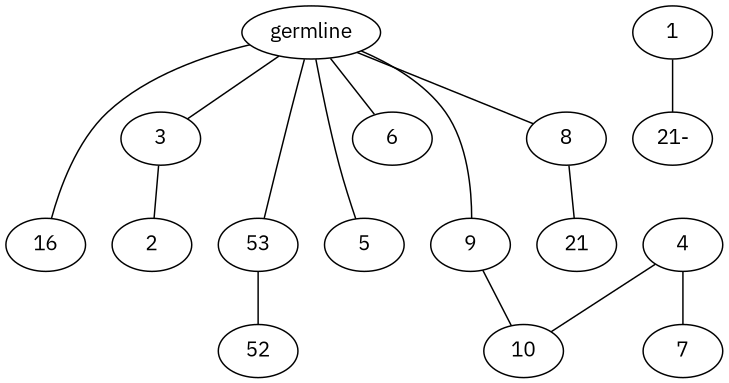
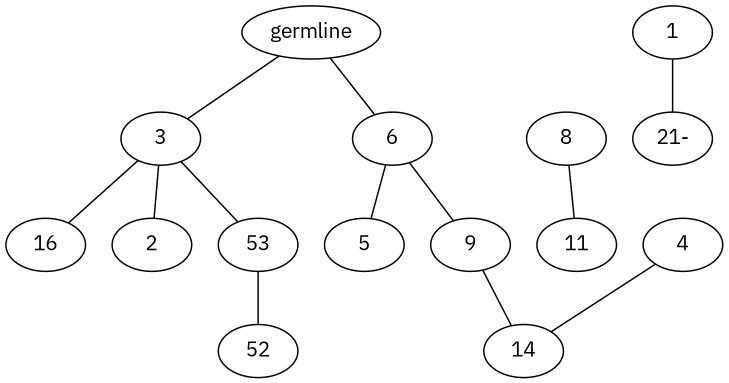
edge "germline" -- "8": removed
edge "germline" -- "16": now "3" -- "16"
edge "germline" -- "9": now "6" -- "9"
edge "germline" -- "53": now "3" -- "53"
edge "germline" -- "5": now "6" -- "5"
node "21": label "21" -> "11"
node "10": label "10" -> "14"
node "7": removed
